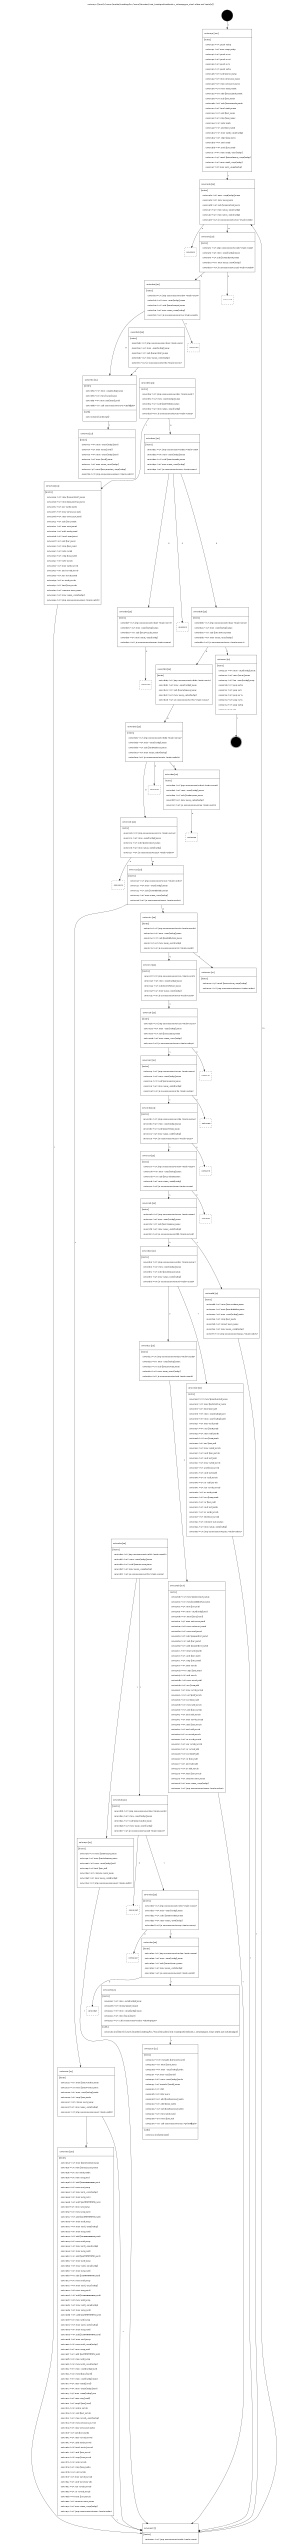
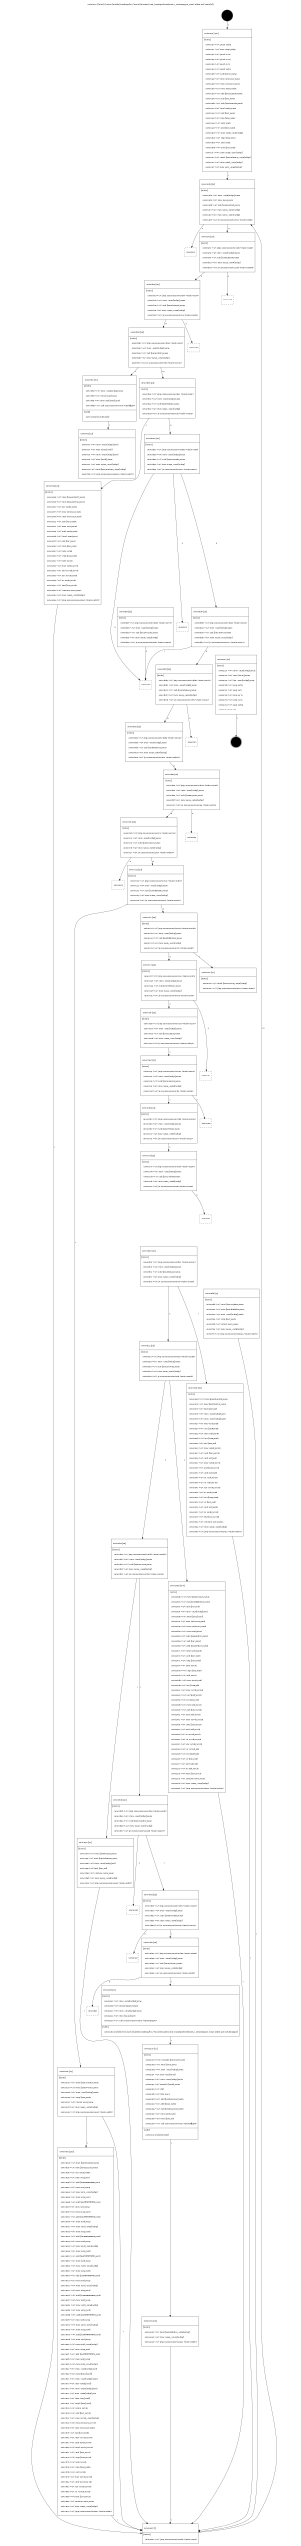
edge "0x401b0f [28]" -> "0x401fb0 [16]": now "0x401b0f [28]" -> "0x401b2b [28]"
edge "0x401b2b [28]" -> "0x401b47 [28]": added, label "10"
edge "0x401b63 [28]" -> "0x401b7f [28]": now "0x401b63 [28]" -> "0x402286"
edge "0x401b9b [28]" -> "0x402531 [19]": now "0x401b9b [28]" -> "0x402286"
node "0x401f95": added
edge "0x401bd3 [28]" -> "0x401c0b [28]": now "0x401bef [28]" -> "0x401c0b [28]"
node "0x402643": removed
edge "0x401c7b [28]" -> "0x4025e3": now "0x401c5f [28]" -> "0x4025e3"
node "0x402011": removed
node "0x401ceb [28]": removed
edge "0x401d23 [28]" -> "0x401d3f [28]": added, label "2"
node "0x402095 [18]": added
